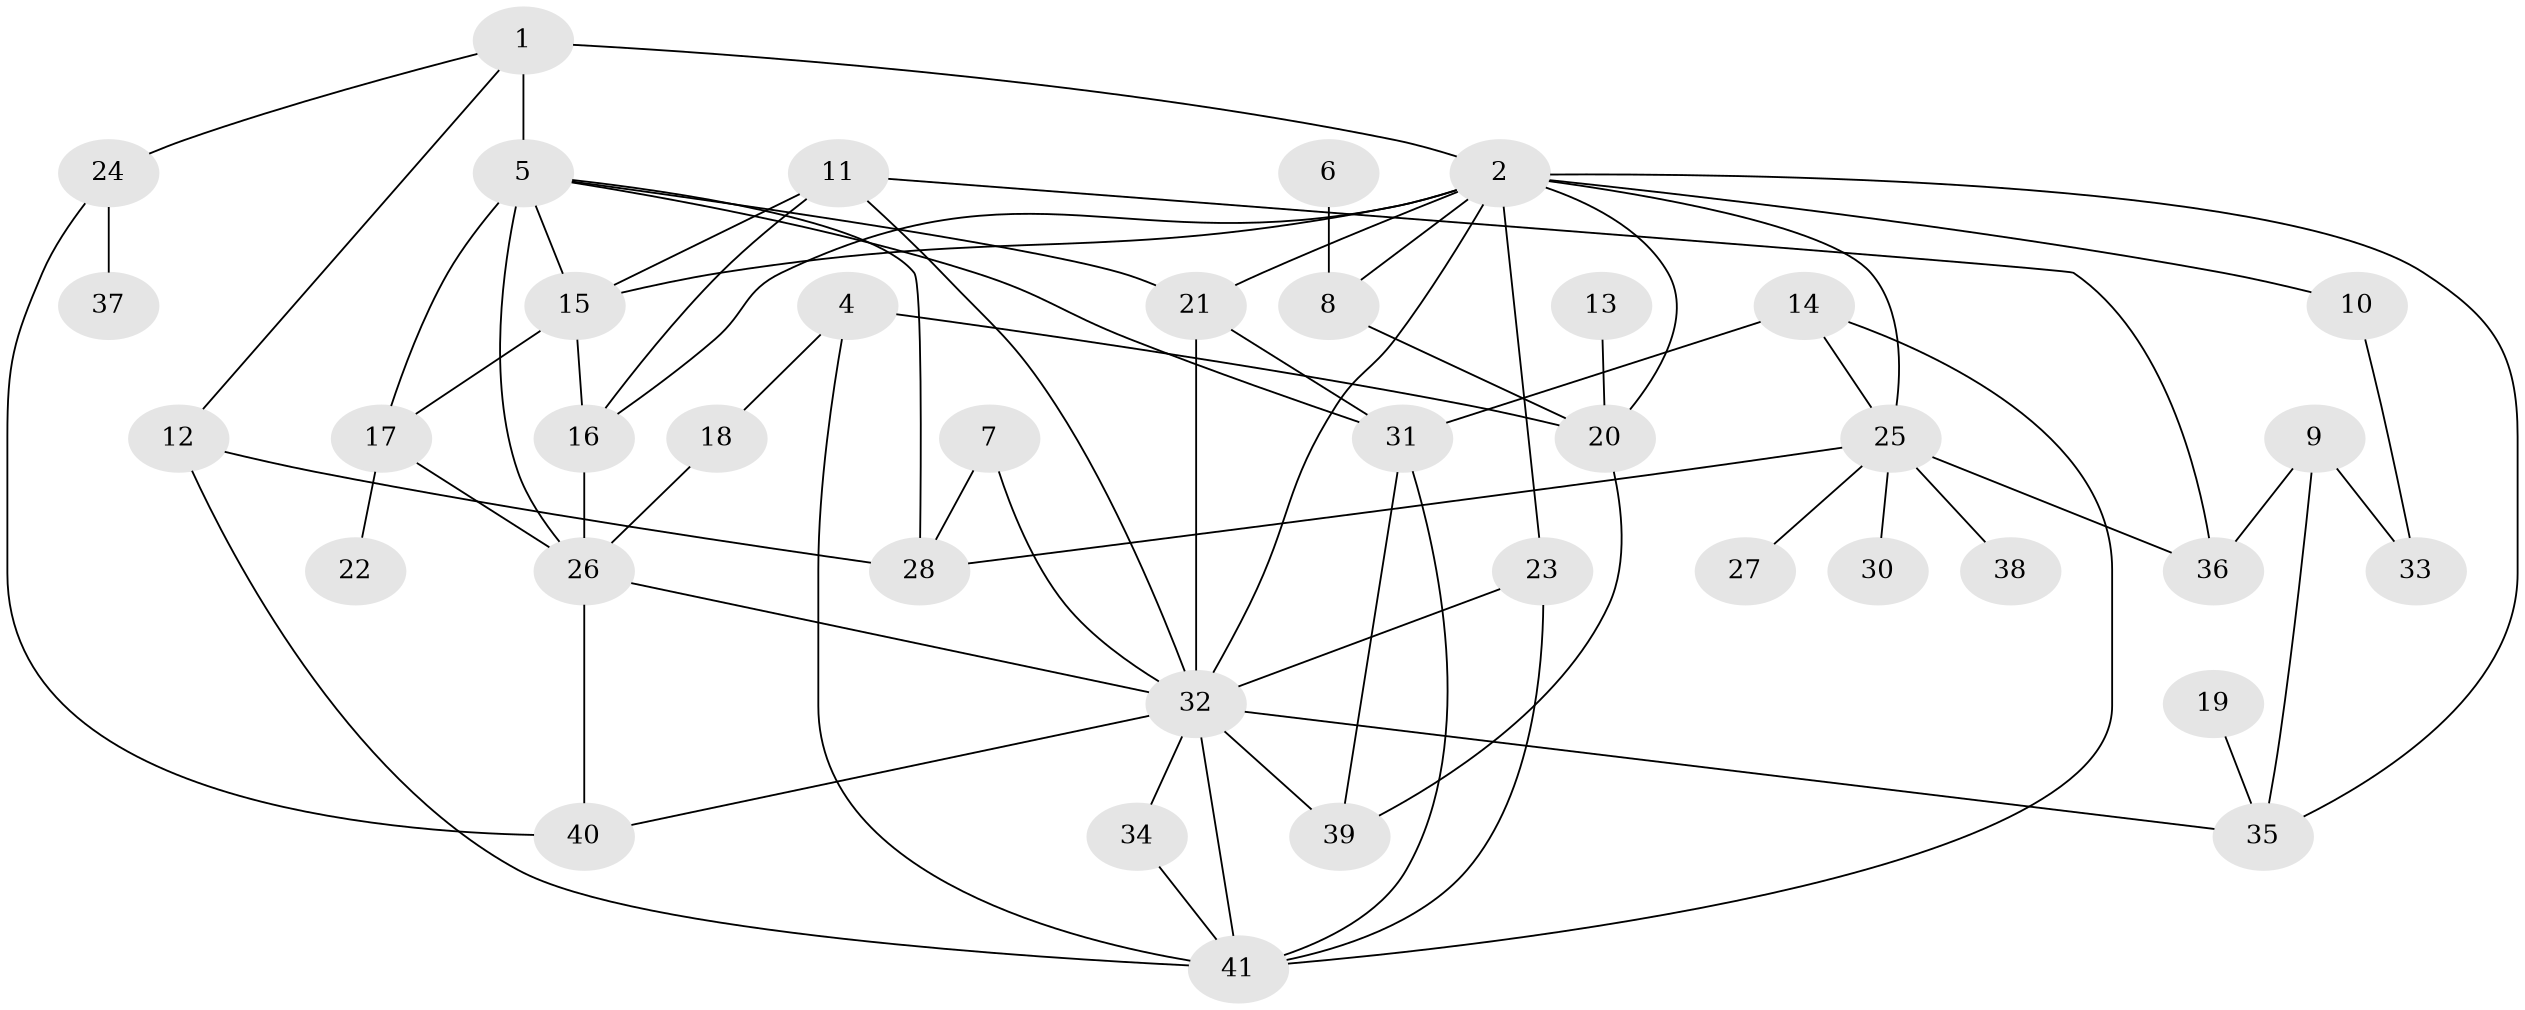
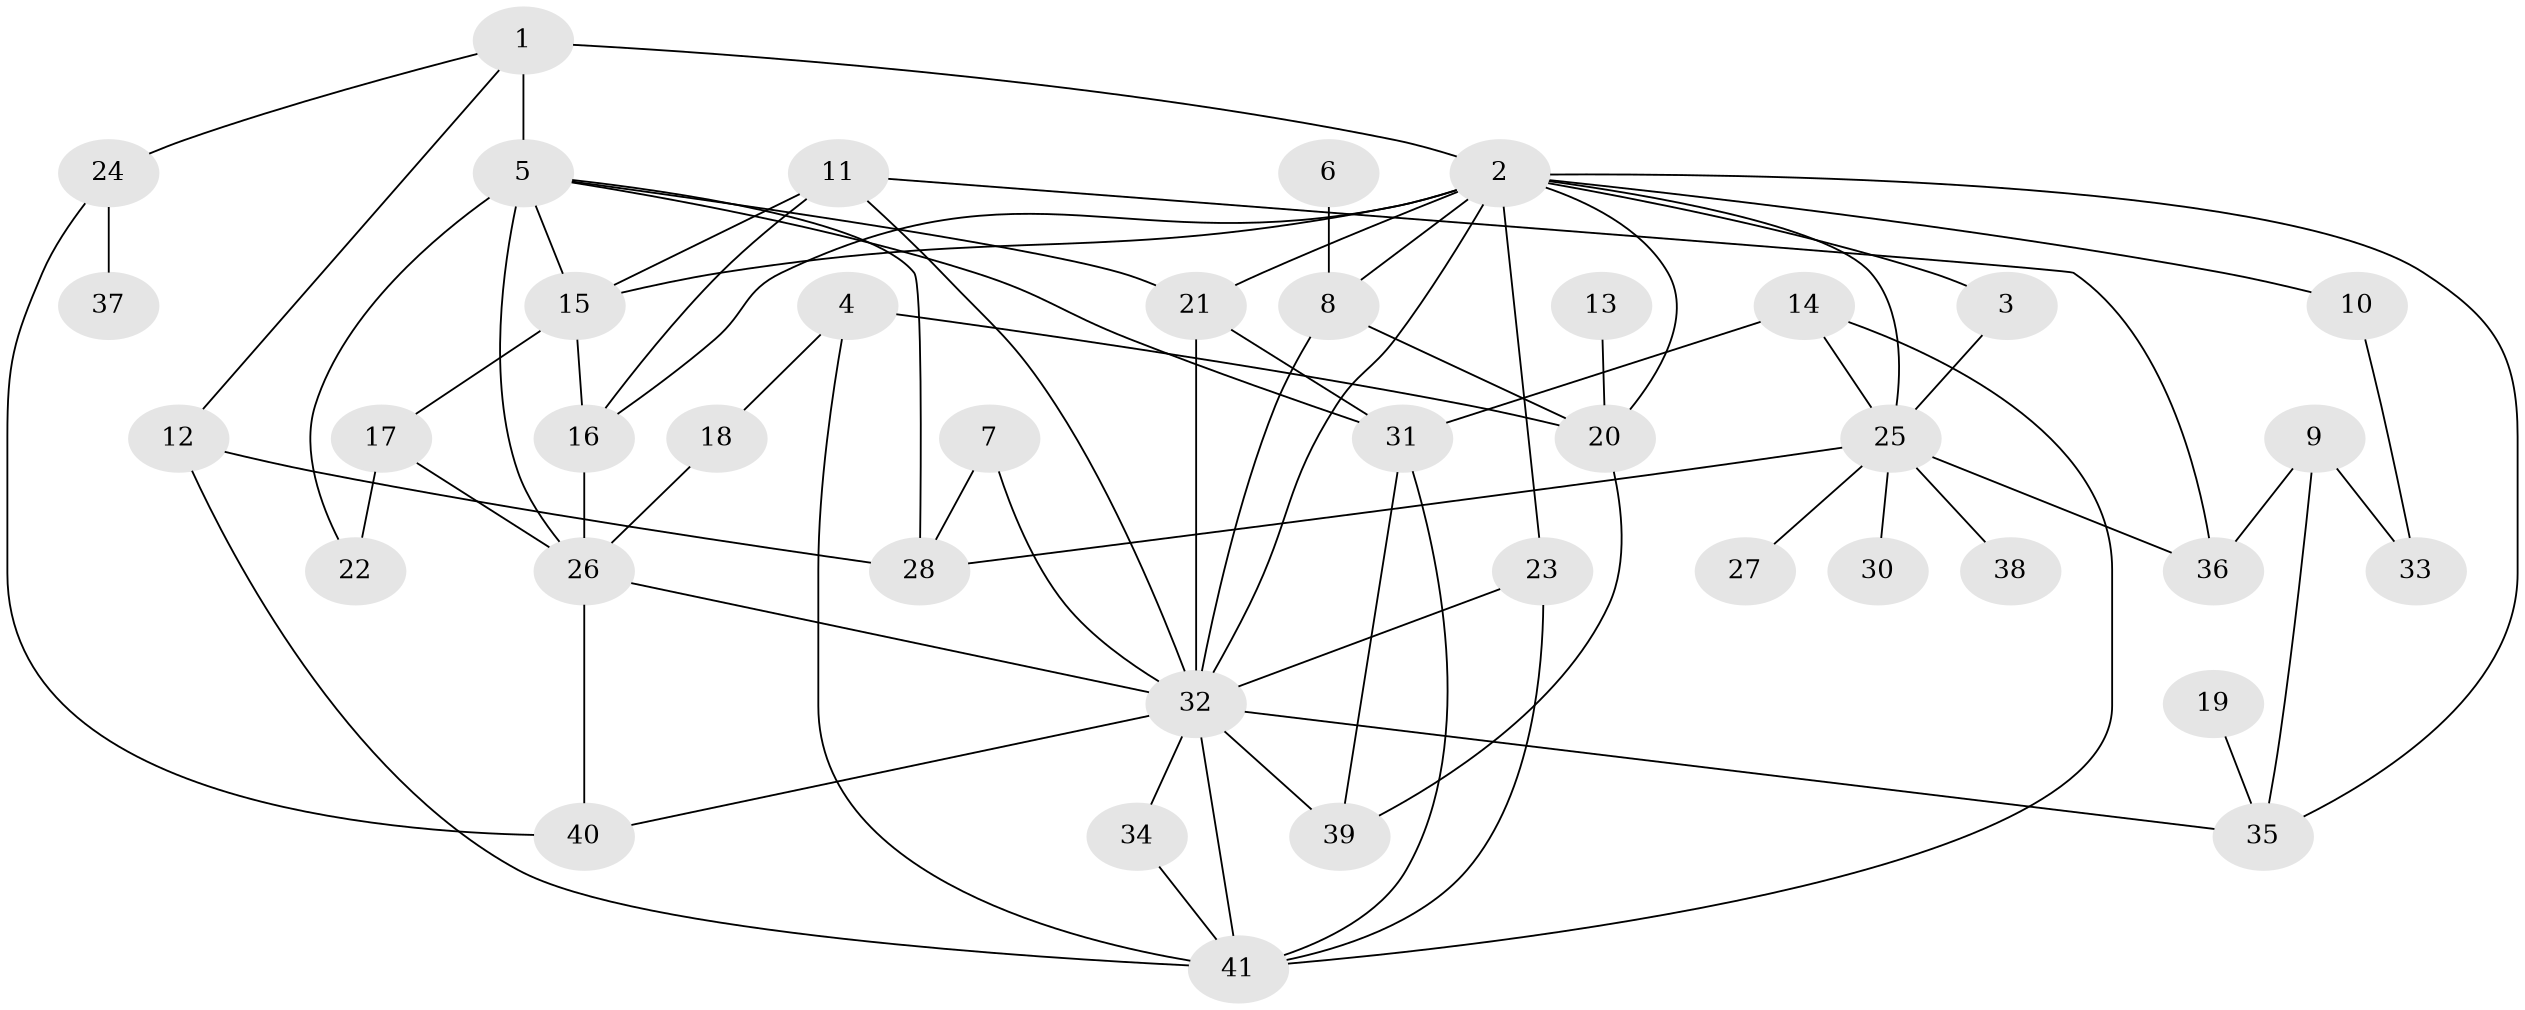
edge "5" -- "17": now "5" -- "22"
node "3": added
edge "8" -- "32": added
